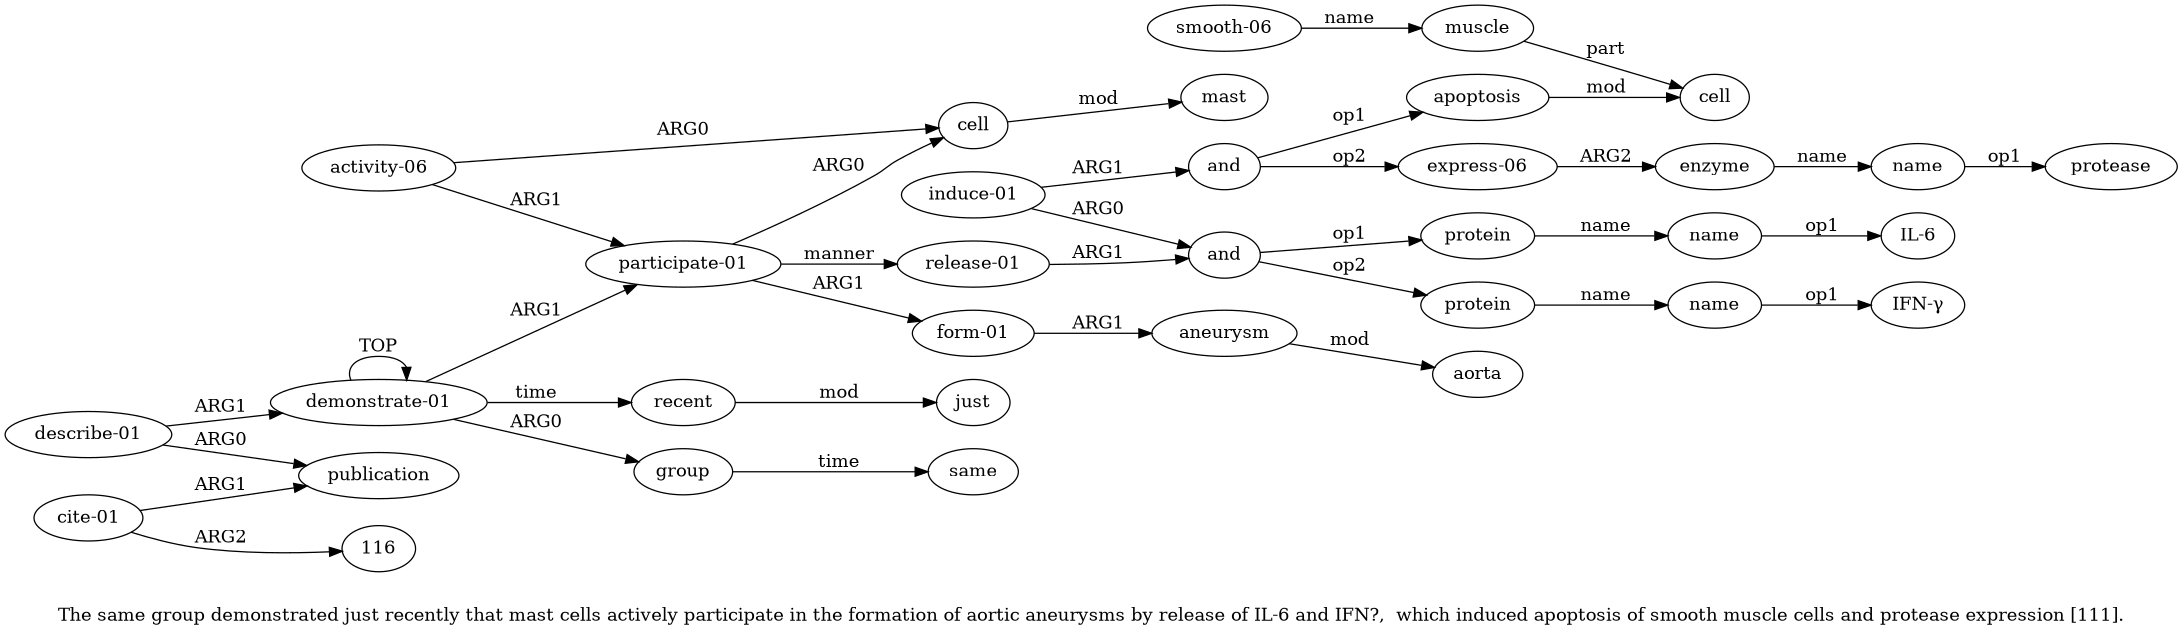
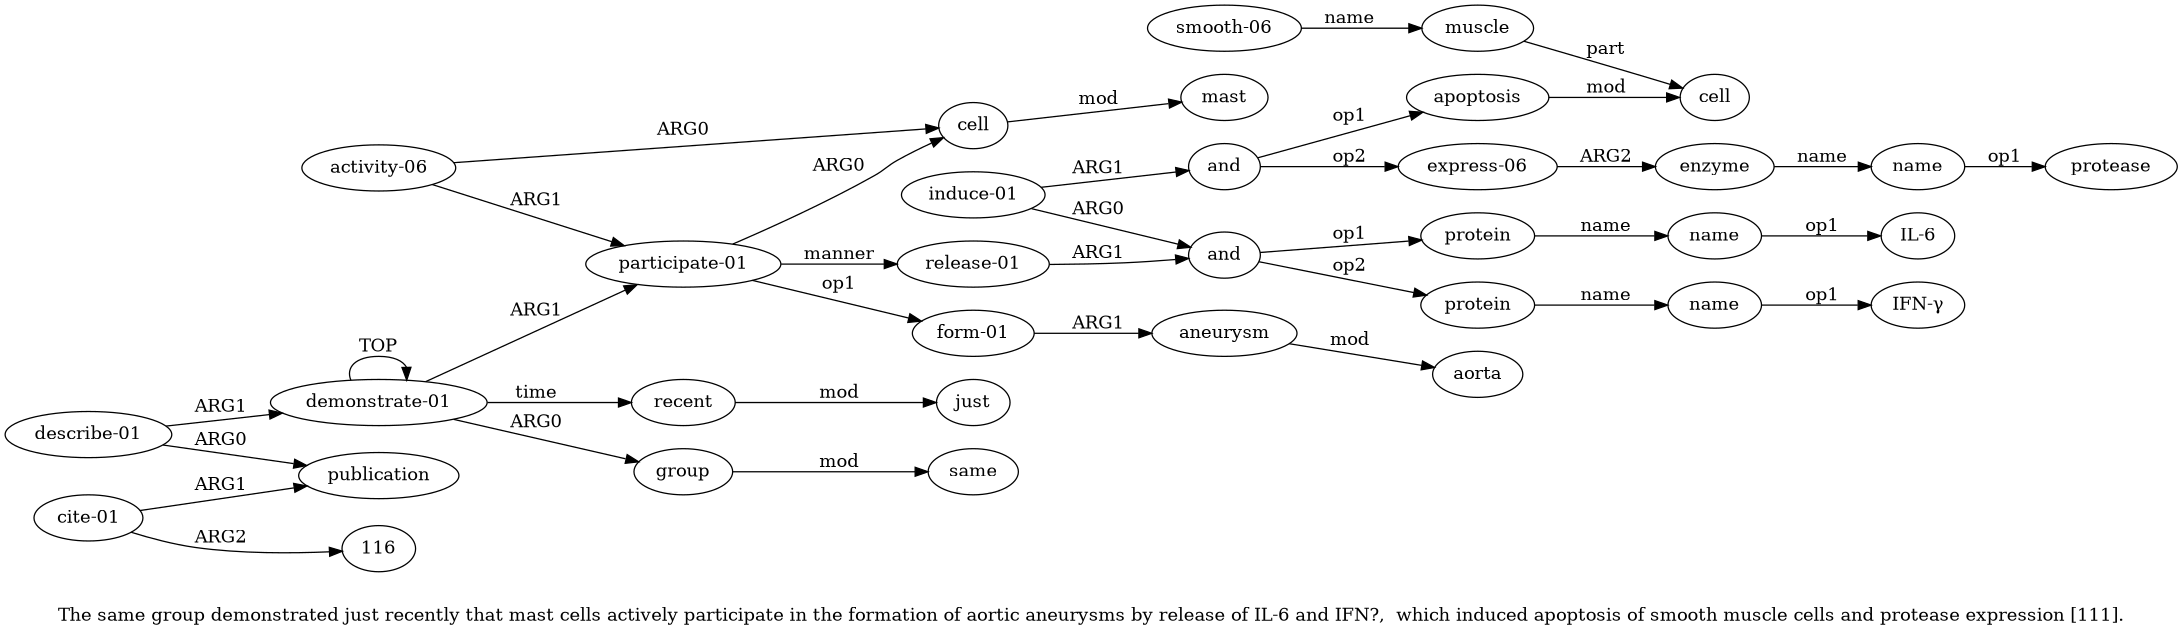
edge "participate-01" -> "form-01": label "ARG1" -> "op1"
edge "group" -> "same": label "time" -> "mod"
